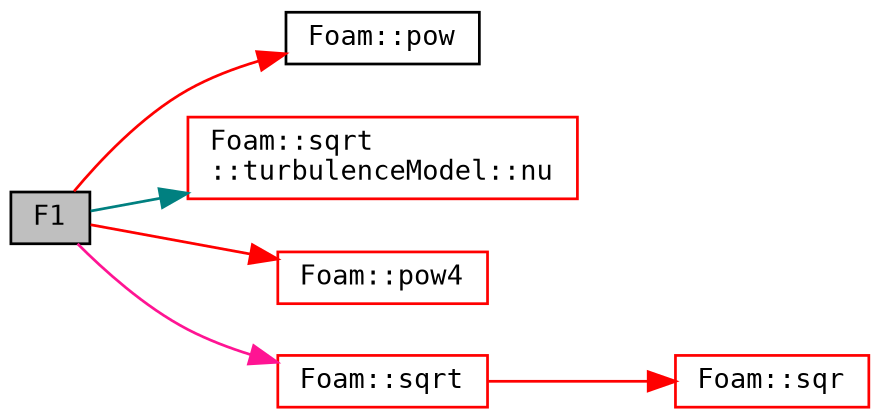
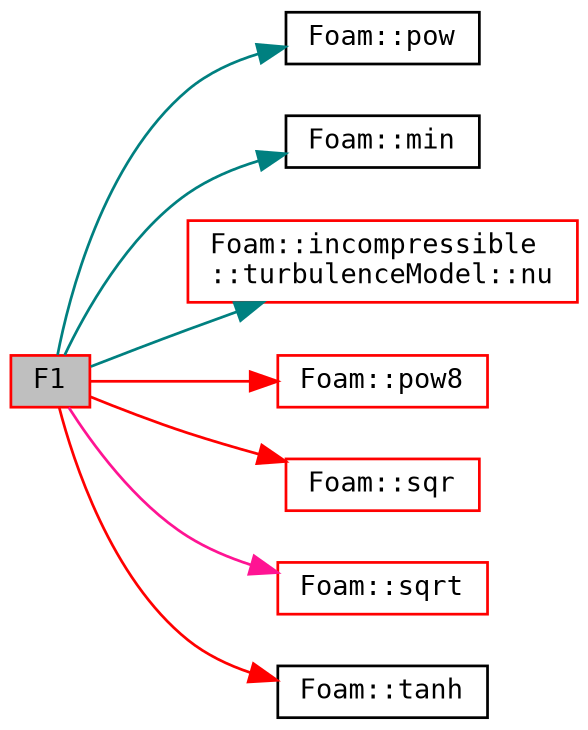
edge "F1" -> "Foam::pow": color red -> teal
node "Foam::min": added
node "Foam::sqrt ::turbulenceModel::nu": label "Foam::sqrt ::turbulenceModel::nu" -> "Foam::incompressible ::turbulenceModel::nu"
node "F1": color black -> red
node "Foam::pow4": label "Foam::pow4" -> "Foam::pow8"
edge "Foam::sqrt" -> "Foam::sqr": now "F1" -> "Foam::sqr"
node "Foam::tanh": added
